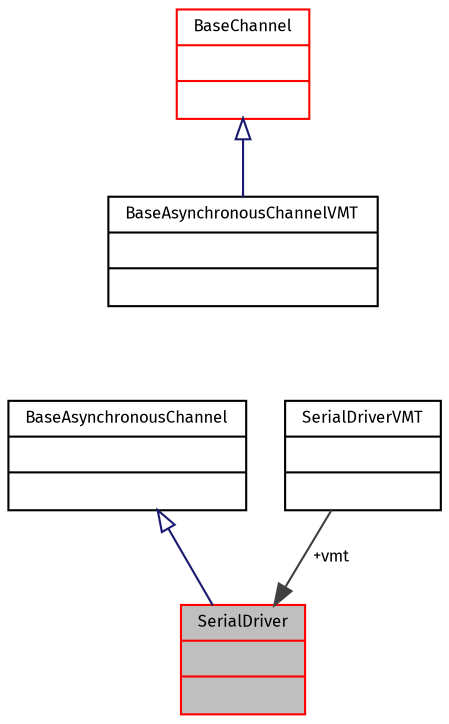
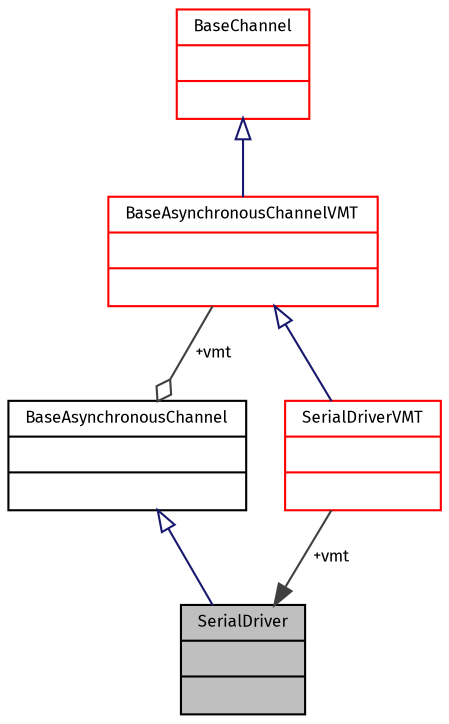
node "BaseAsynchronousChannelVMT": color black -> red
edge "BaseAsynchronousChannelVMT" -> "BaseAsynchronousChannel": added, label "+vmt"
edge "SerialDriverVMT" -> "BaseAsynchronousChannelVMT": added
node "SerialDriverVMT": color black -> red
node "SerialDriver": color red -> black
